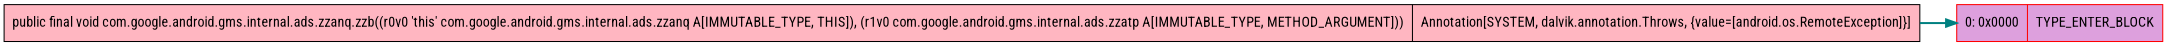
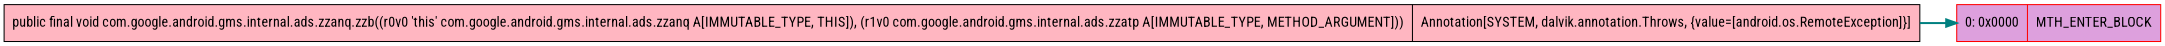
node "0: 0x0000": text "TYPE_ENTER_BLOCK" -> "MTH_ENTER_BLOCK"
